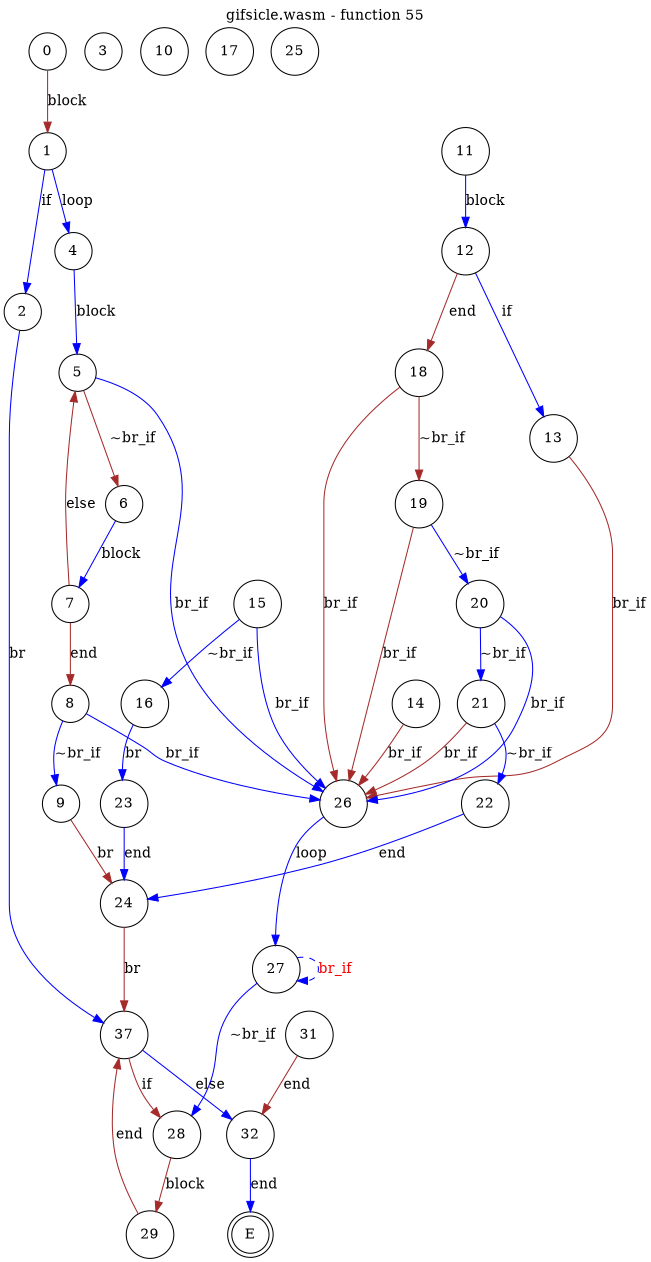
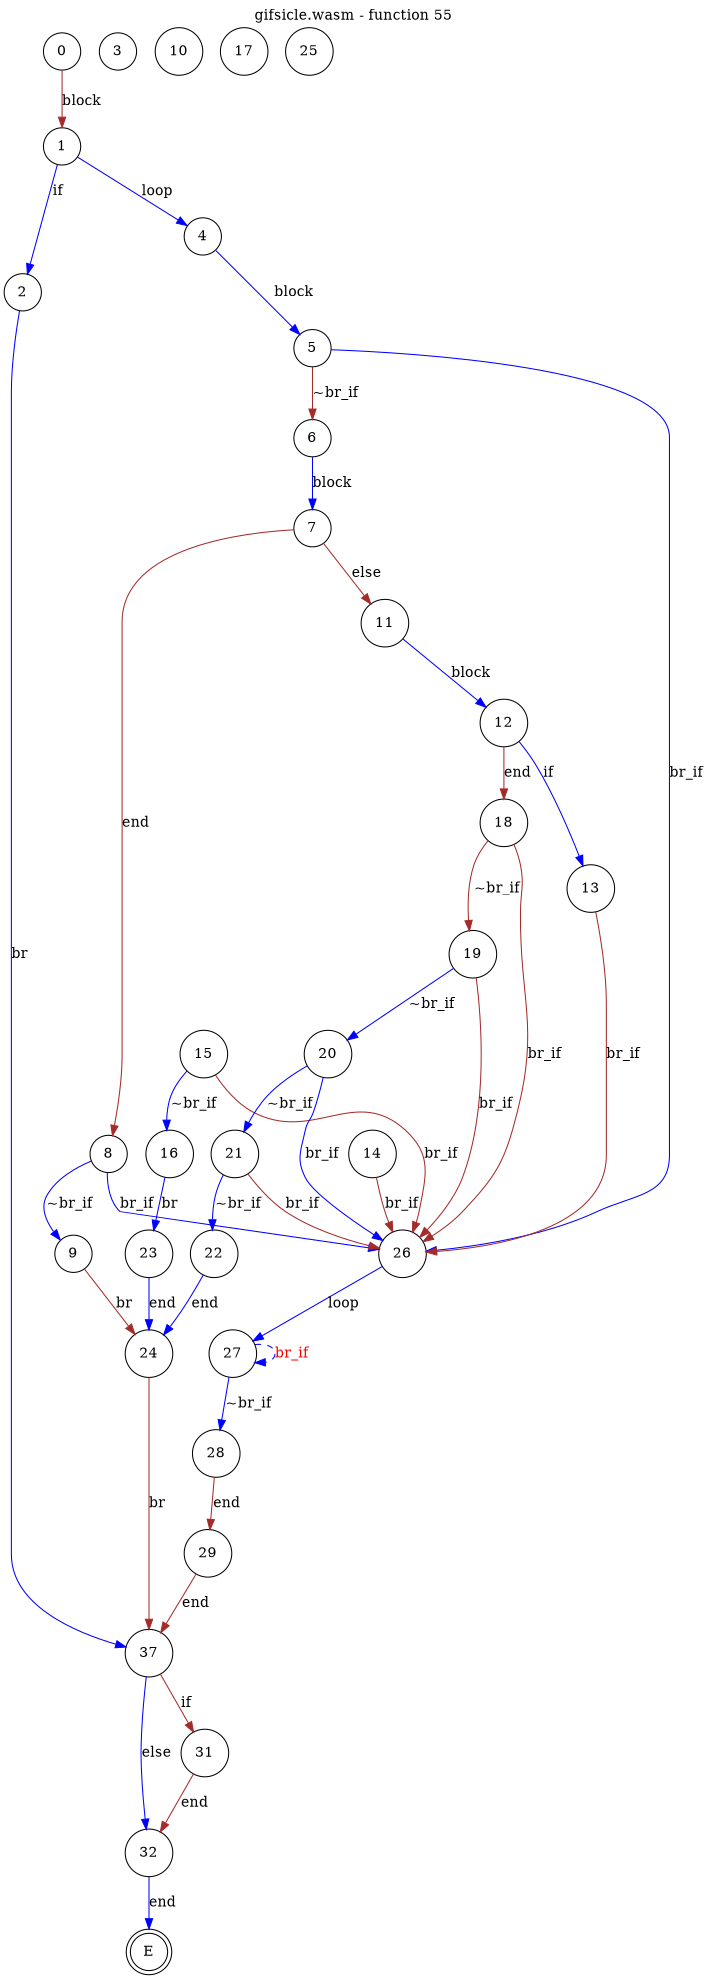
edge "7" -> "5": now "7" -> "11"
edge "15" -> "26": color blue -> brown
edge "37" -> "28": now "37" -> "31"
edge "28" -> "29": label "block" -> "end"
